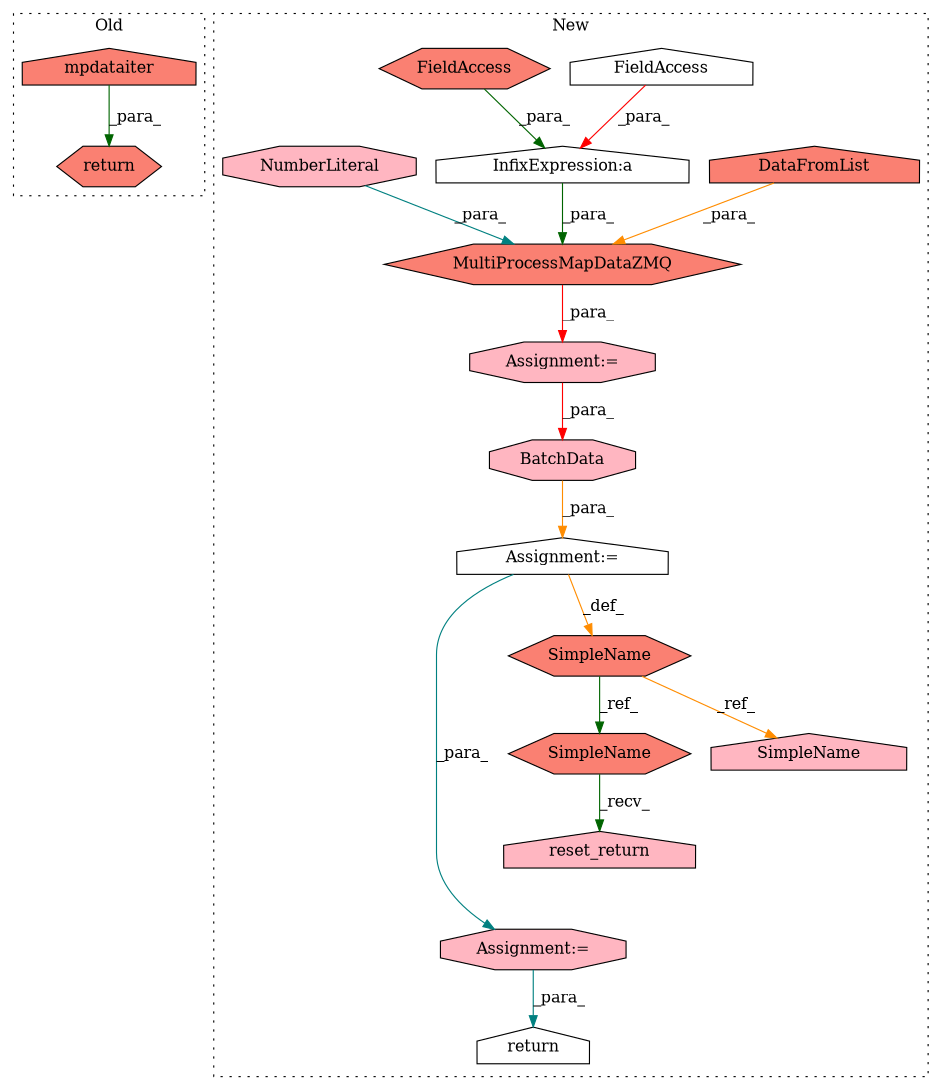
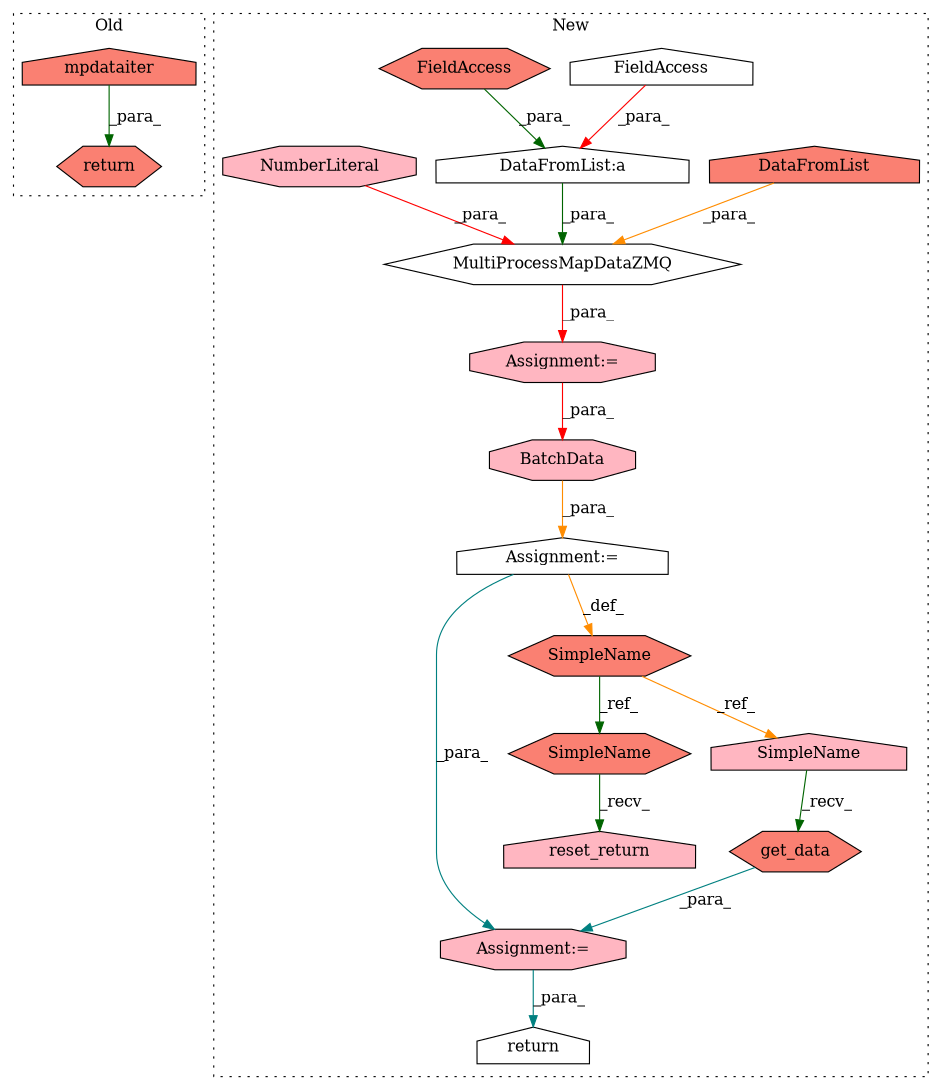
node "InfixExpression:a": label "InfixExpression:a" -> "DataFromList:a"
edge "NumberLiteral" -> "MultiProcessMapDataZMQ": color teal -> red
node "MultiProcessMapDataZMQ": fillcolor salmon -> white
node "get_data": added
